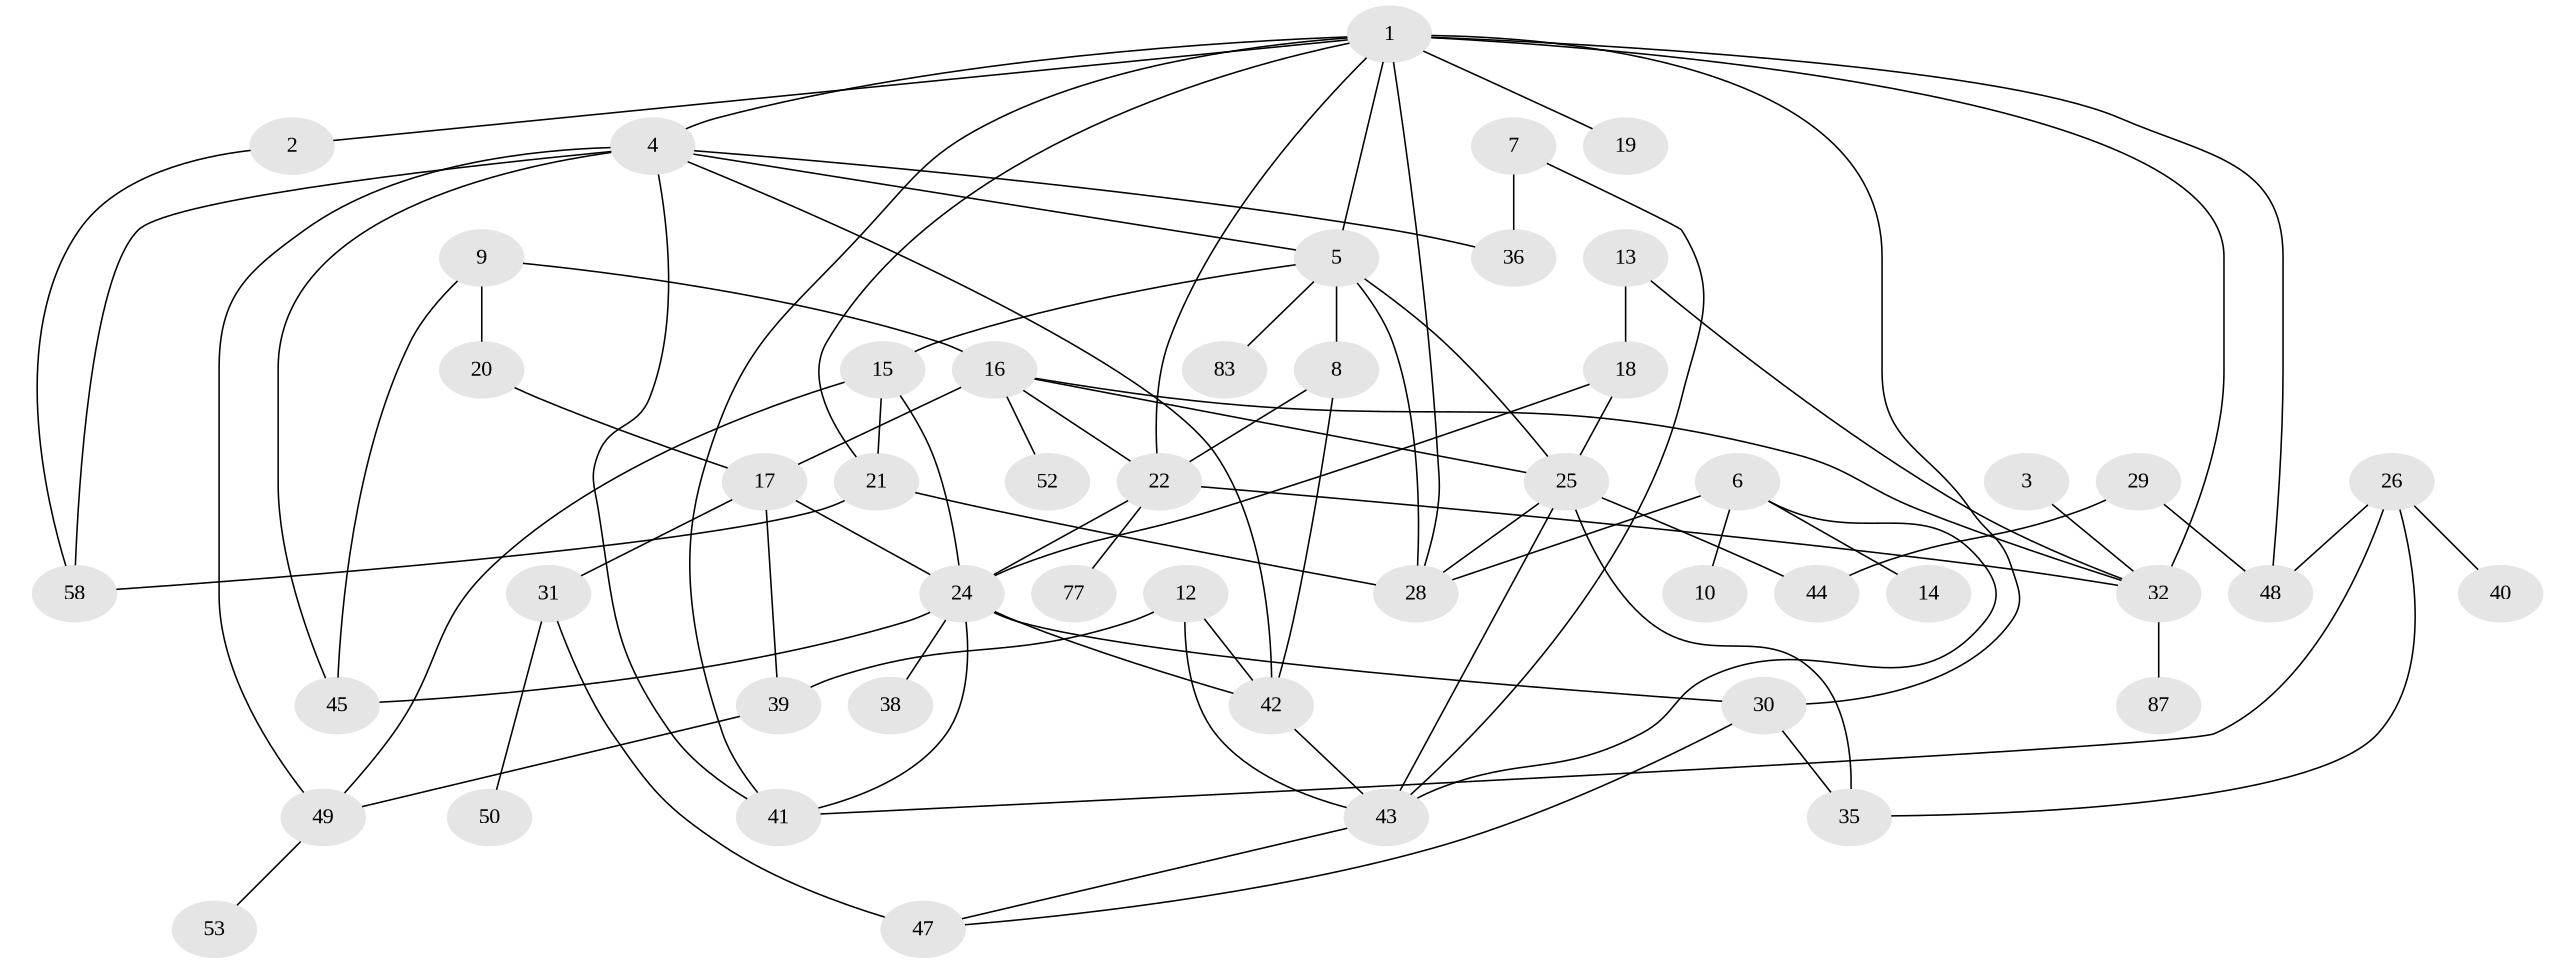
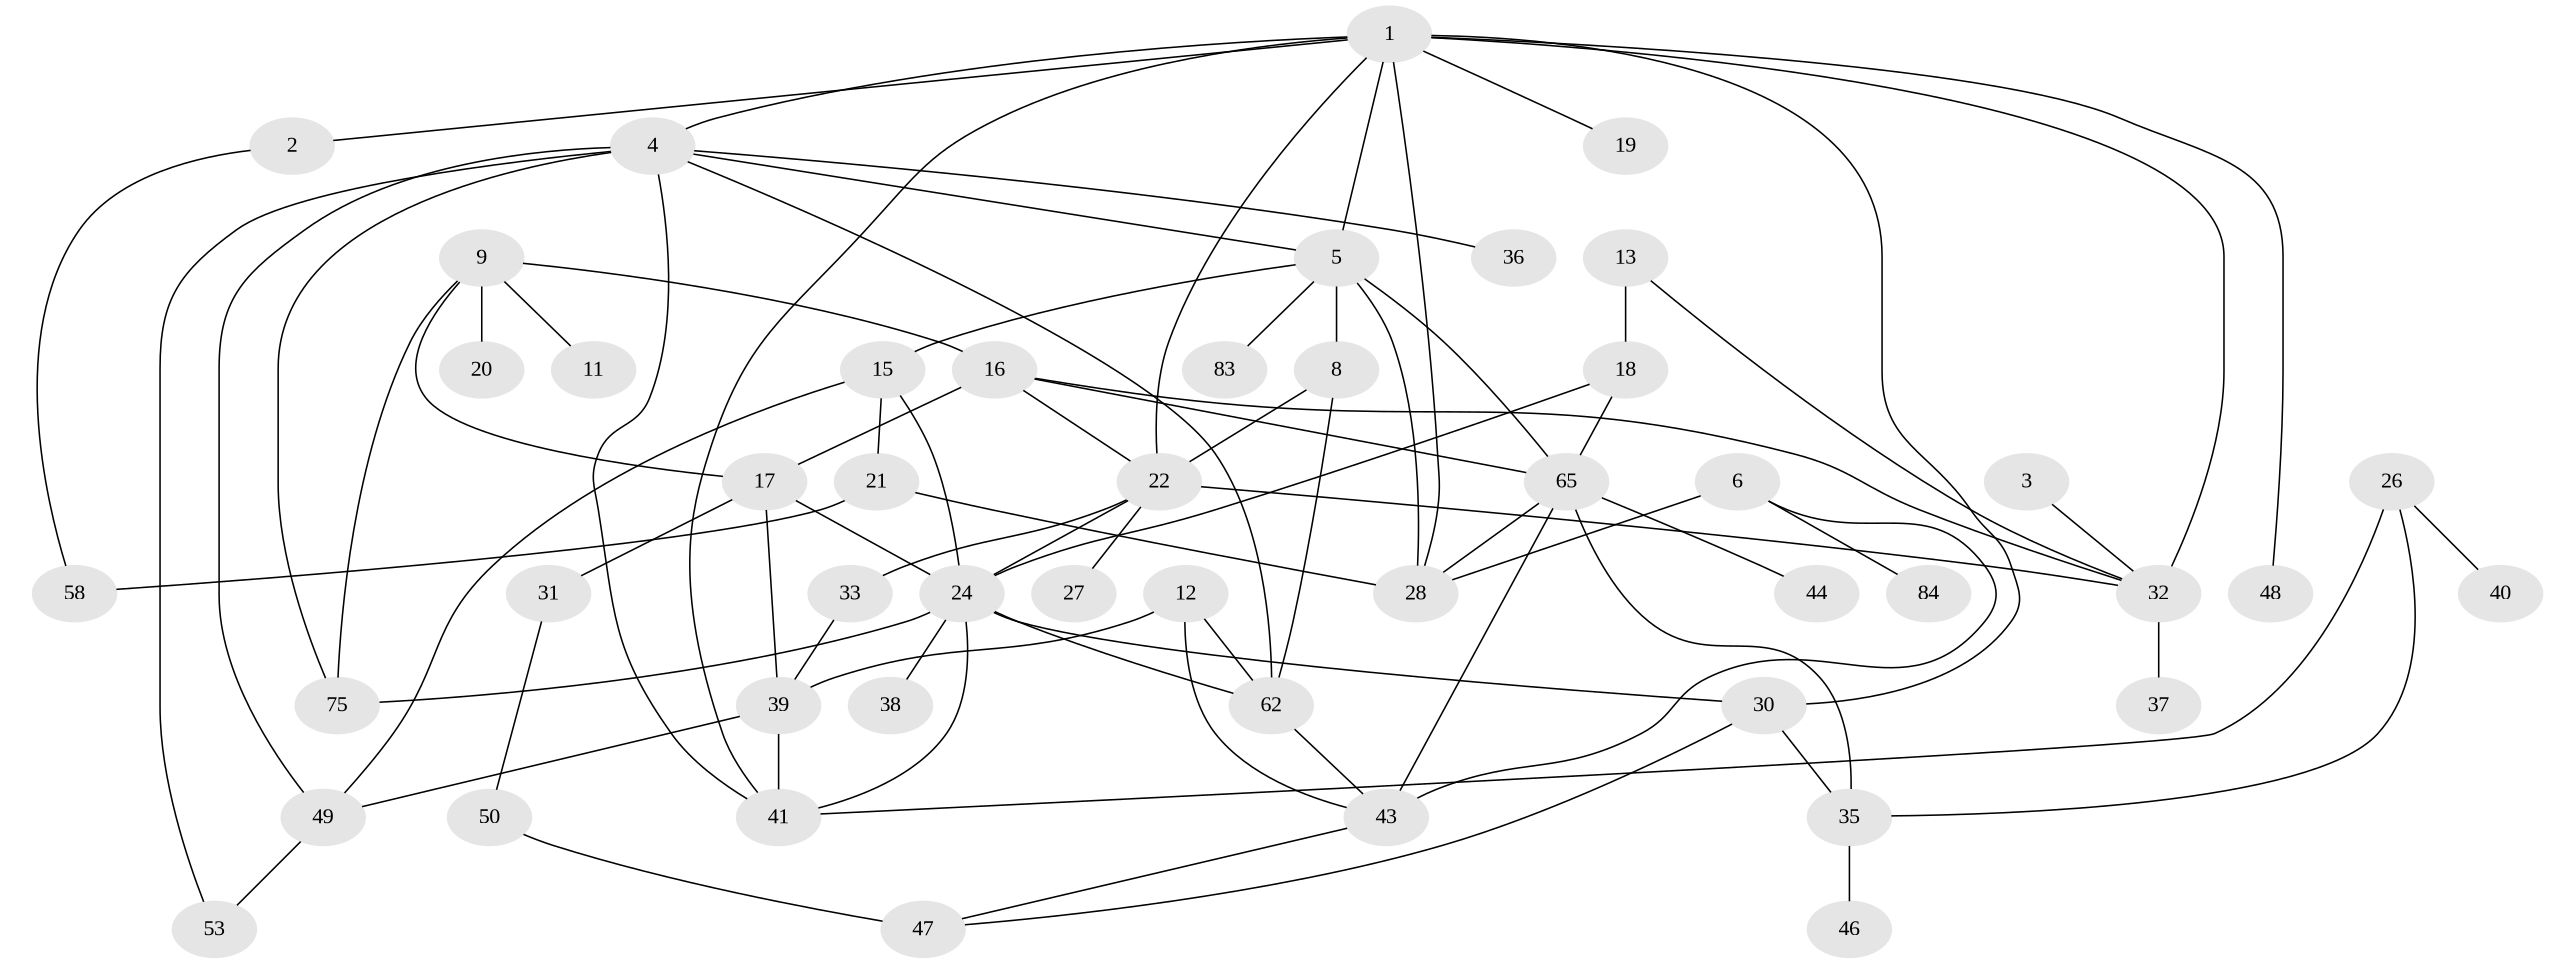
node "7": removed
edge "1" -- "21": removed
edge "4" -- "58": now "4" -- "53"
node "11": added
edge "20" -- "17": now "9" -- "17"
node "52": removed
node "25": label "25" -> "65"
node "29": removed
edge "26" -- "48": removed
node "33": added
node "77": label "77" -> "27"
node "10": removed
node "14": label "14" -> "84"
node "45": label "45" -> "75"
node "42": label "42" -> "62"
node "87": label "87" -> "37"
edge "39" -- "41": added
edge "31" -- "47": now "50" -- "47"
node "46": added
